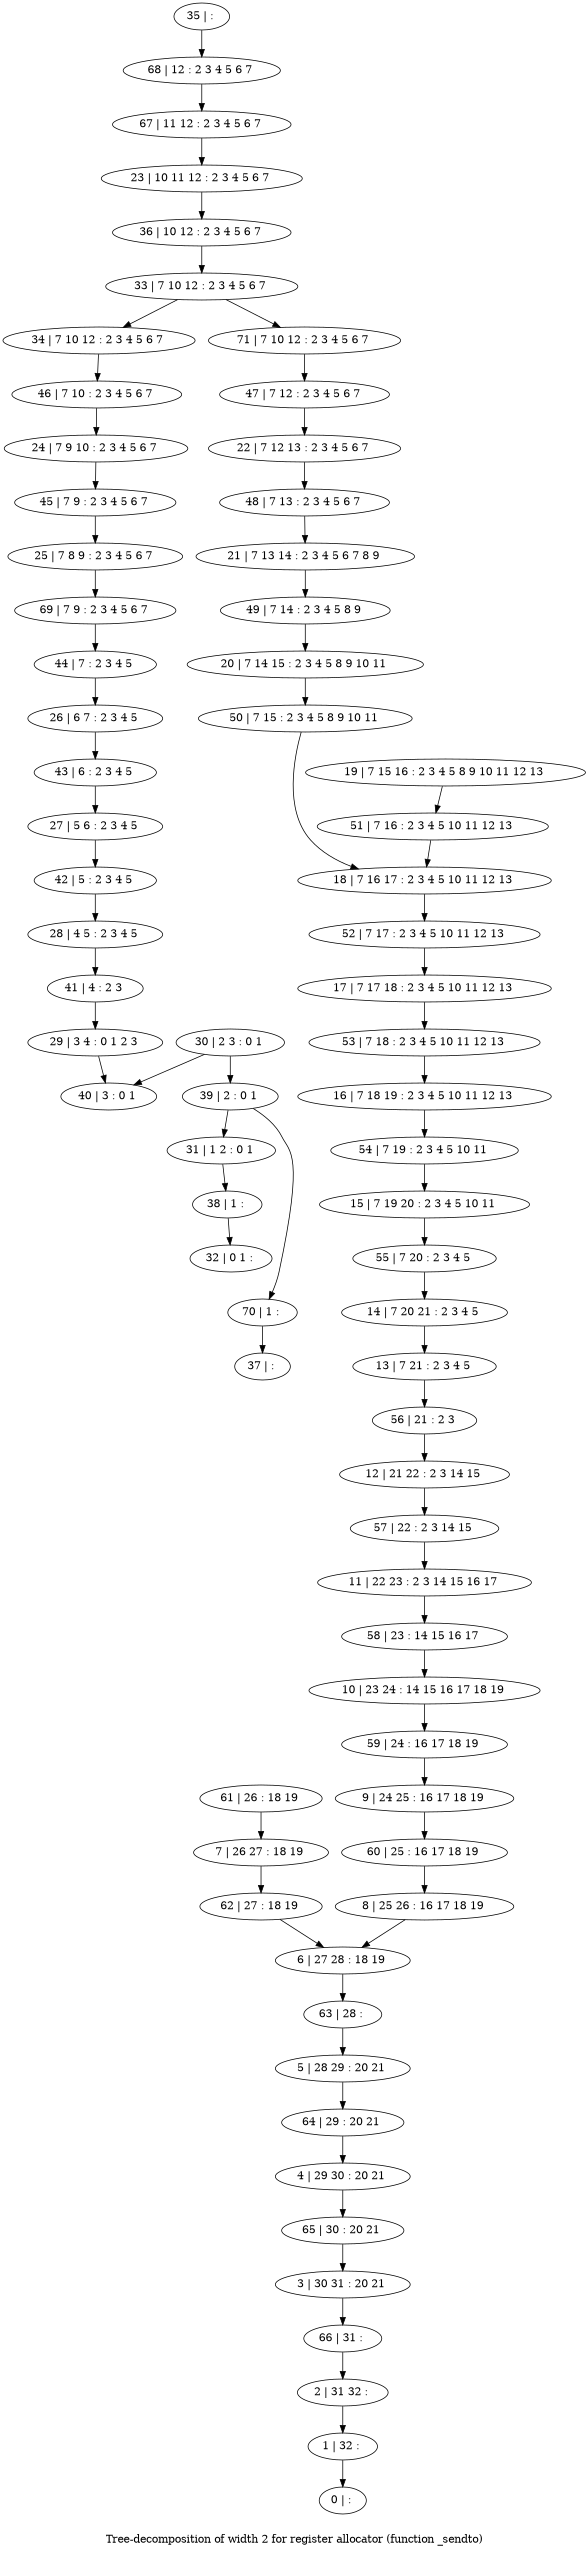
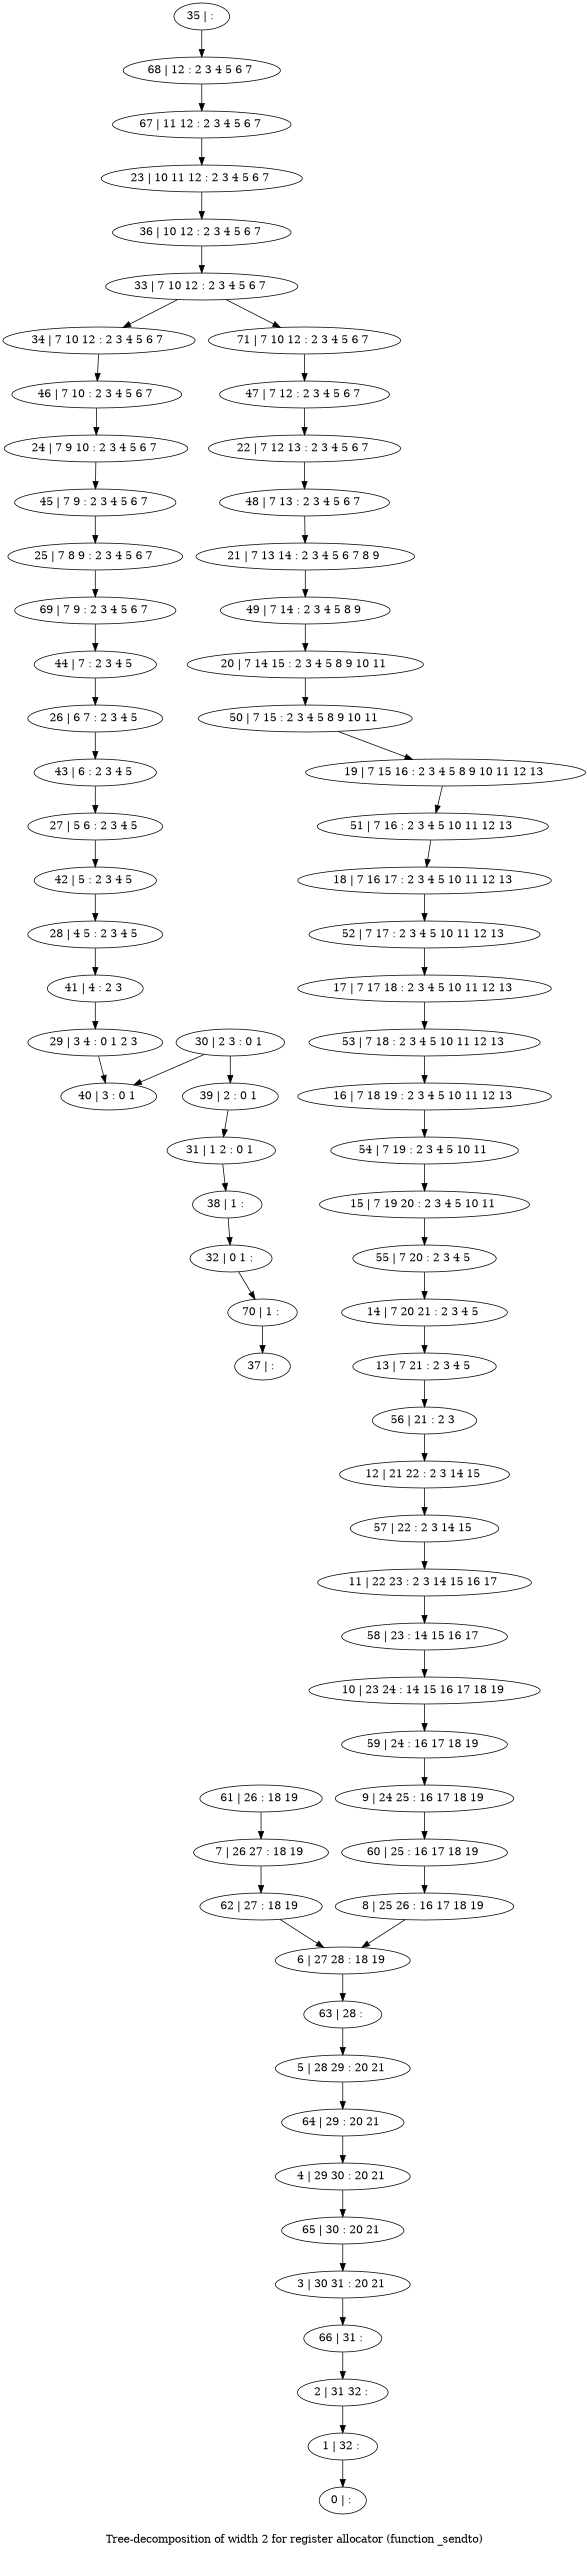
edge "50 | 7 15 : 2 3 4 5 8 9 10 11" -> "18 | 7 16 17 : 2 3 4 5 10 11 12 13": now "50 | 7 15 : 2 3 4 5 8 9 10 11" -> "19 | 7 15 16 : 2 3 4 5 8 9 10 11 12 13"
edge "39 | 2 : 0 1" -> "70 | 1 :": now "32 | 0 1 :" -> "70 | 1 :"
